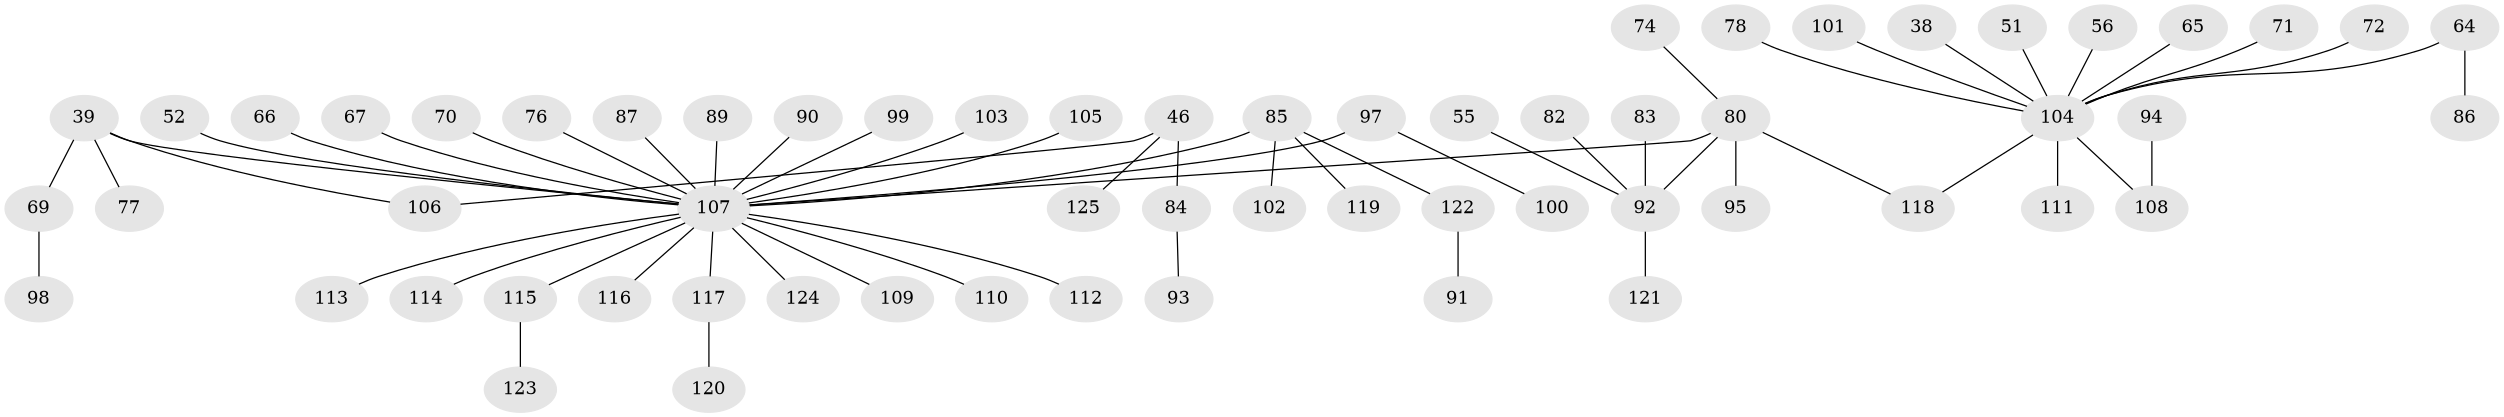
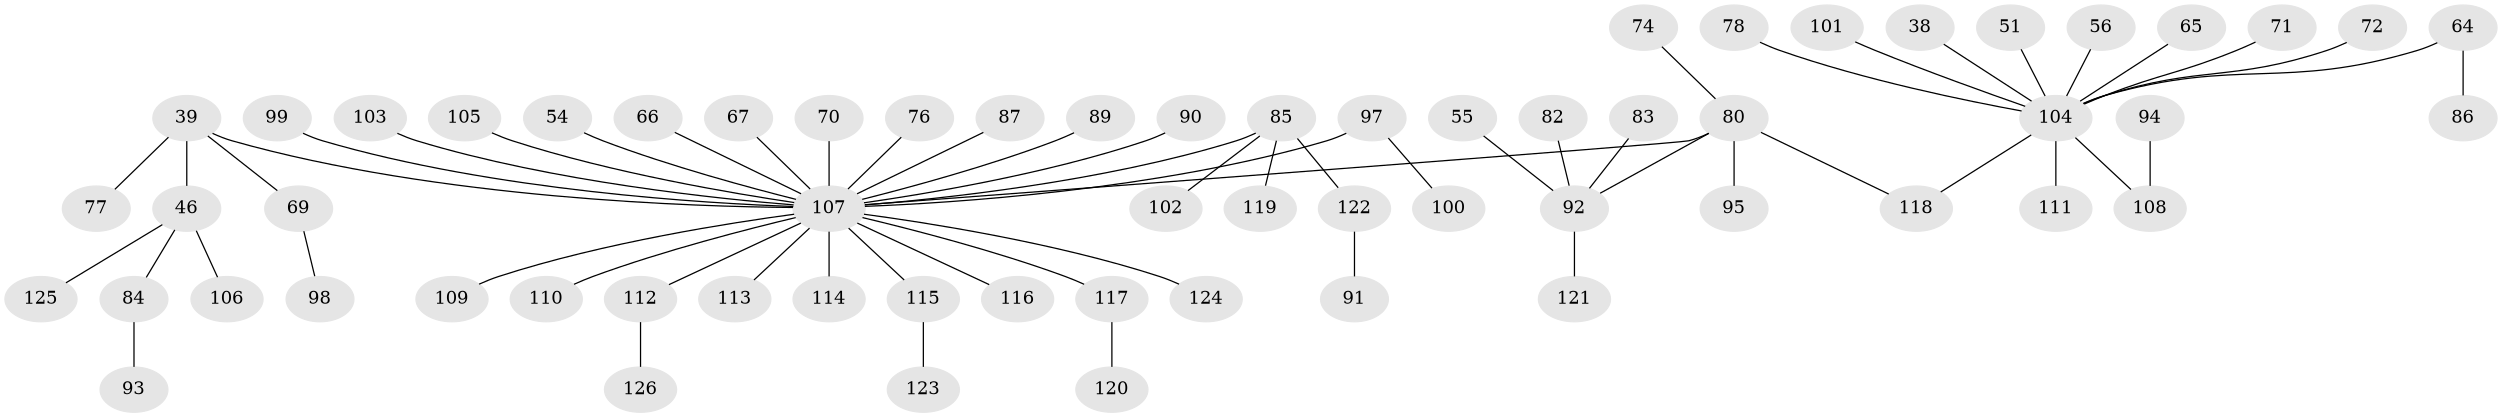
node "52": label "52" -> "54"
edge "39" -- "106": now "39" -- "46"
node "126": added
